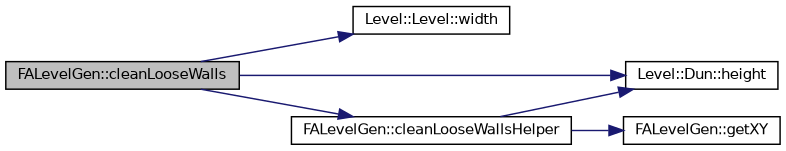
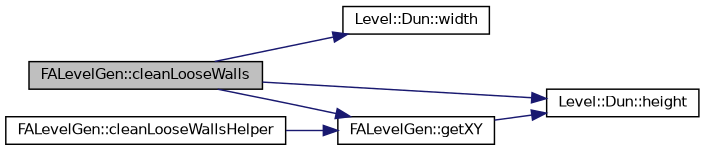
node "Level::Level::width": label "Level::Level::width" -> "Level::Dun::width"
edge "FALevelGen::cleanLooseWalls" -> "FALevelGen::cleanLooseWallsHelper": now "FALevelGen::cleanLooseWalls" -> "FALevelGen::getXY"
edge "FALevelGen::cleanLooseWallsHelper" -> "Level::Dun::height": now "FALevelGen::getXY" -> "Level::Dun::height"
